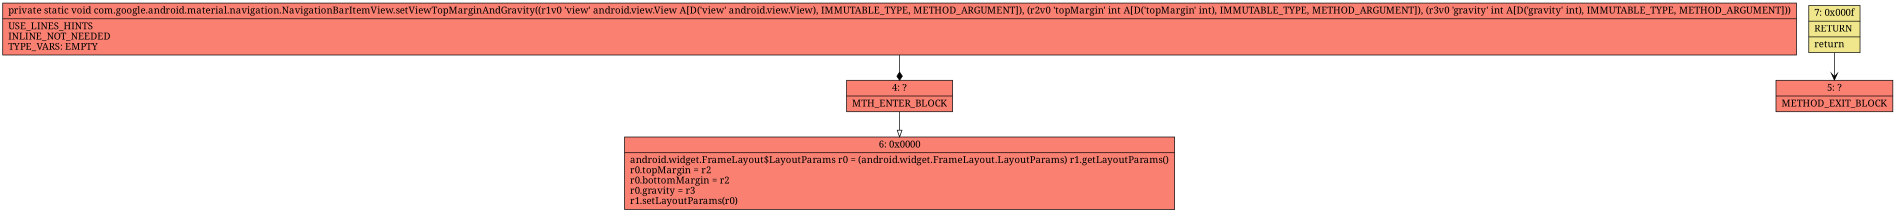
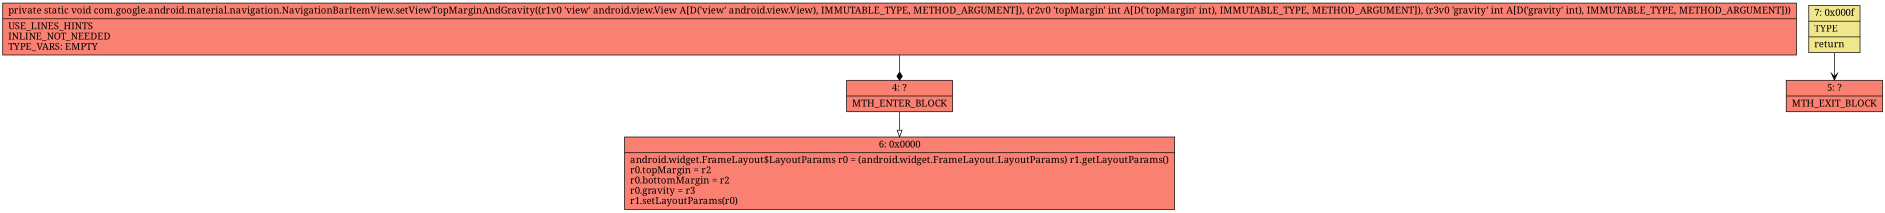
node "7: 0x000f": text "RETURN" -> "TYPE"
node "5: ?": text "METHOD_EXIT_BLOCK" -> "MTH_EXIT_BLOCK"
